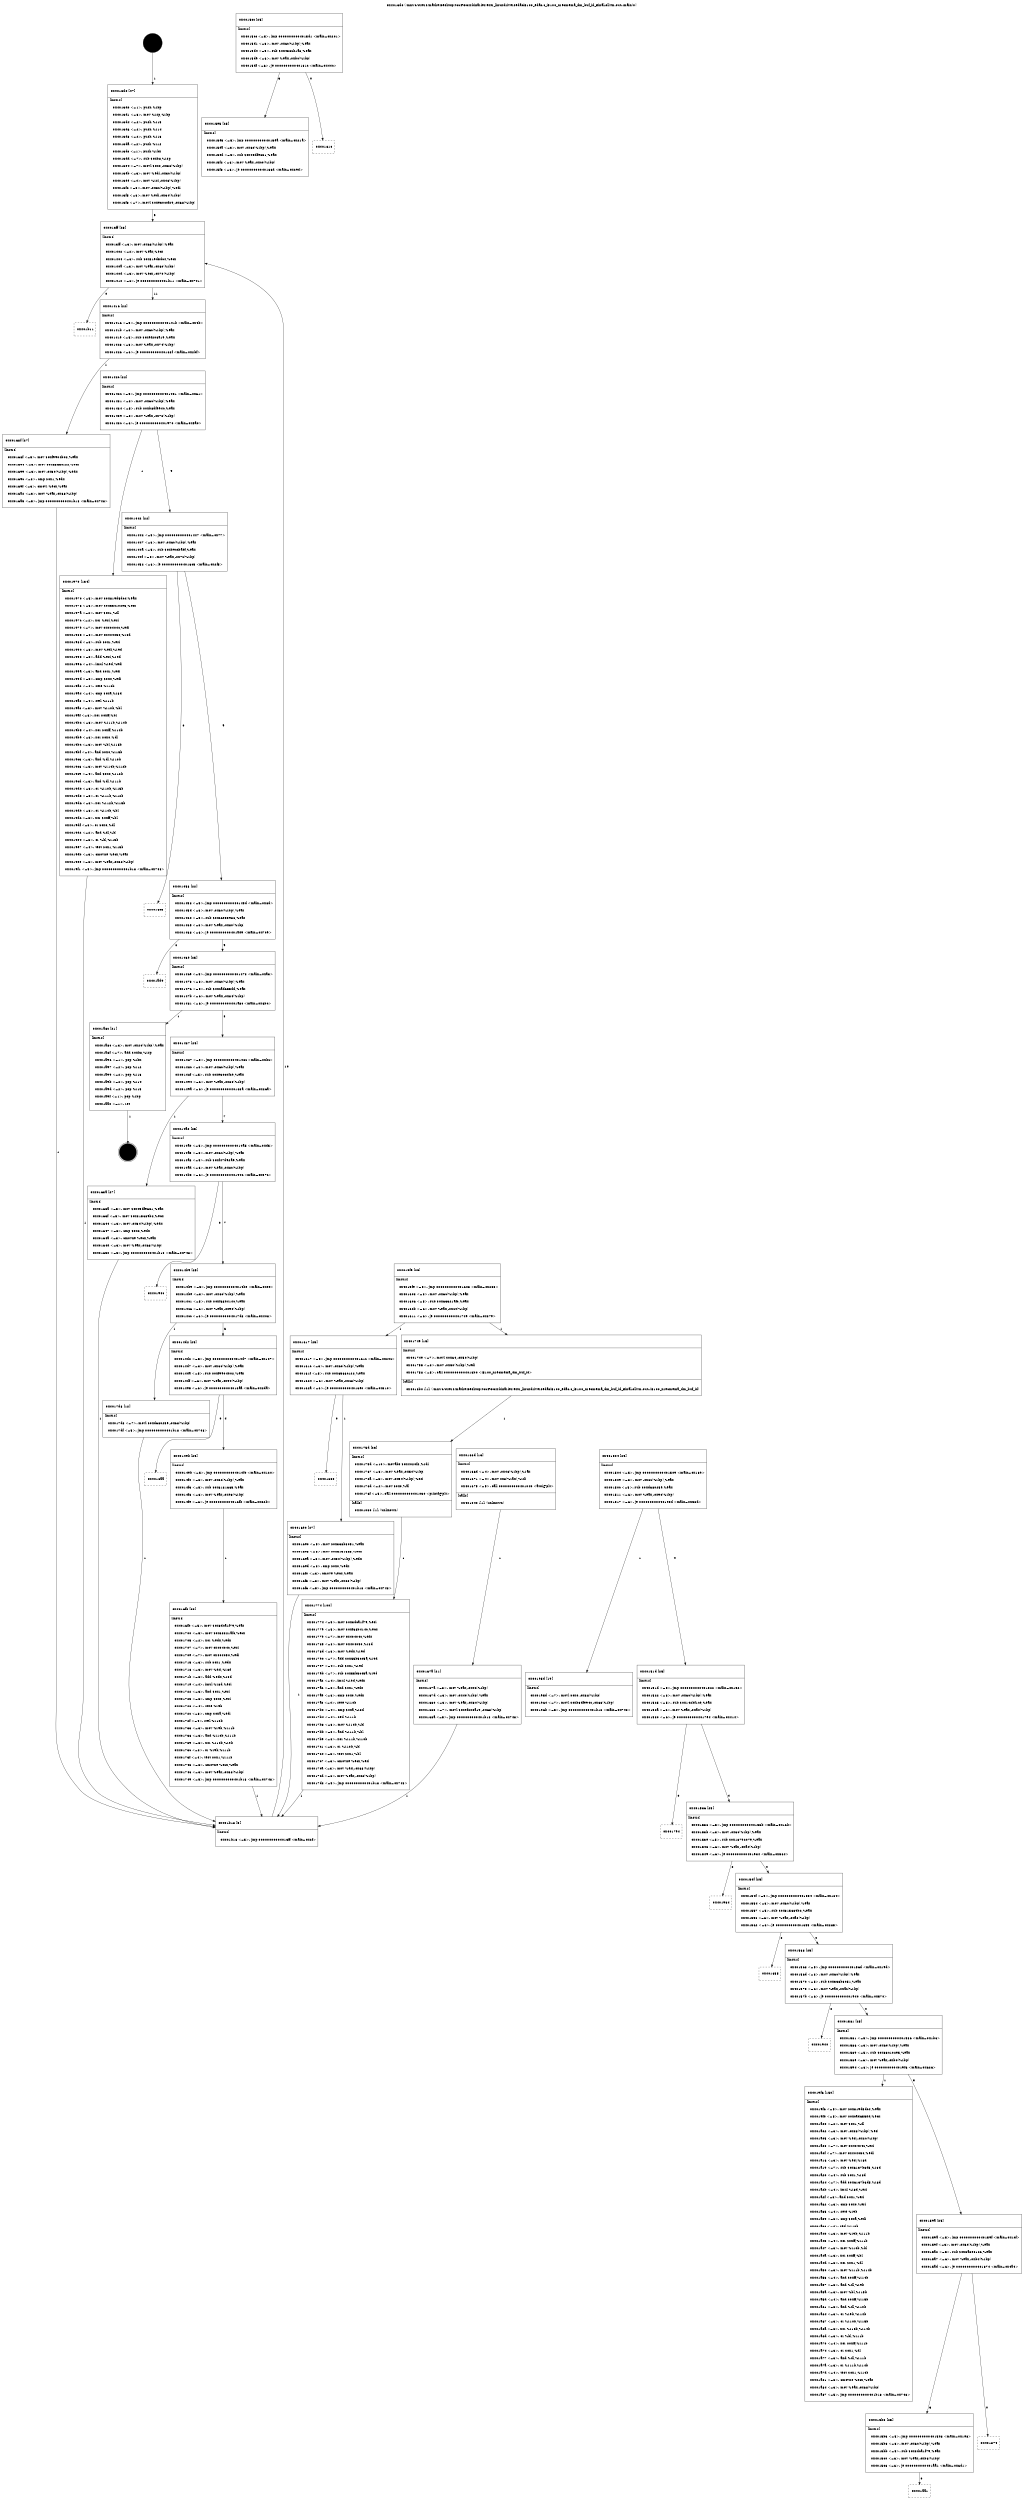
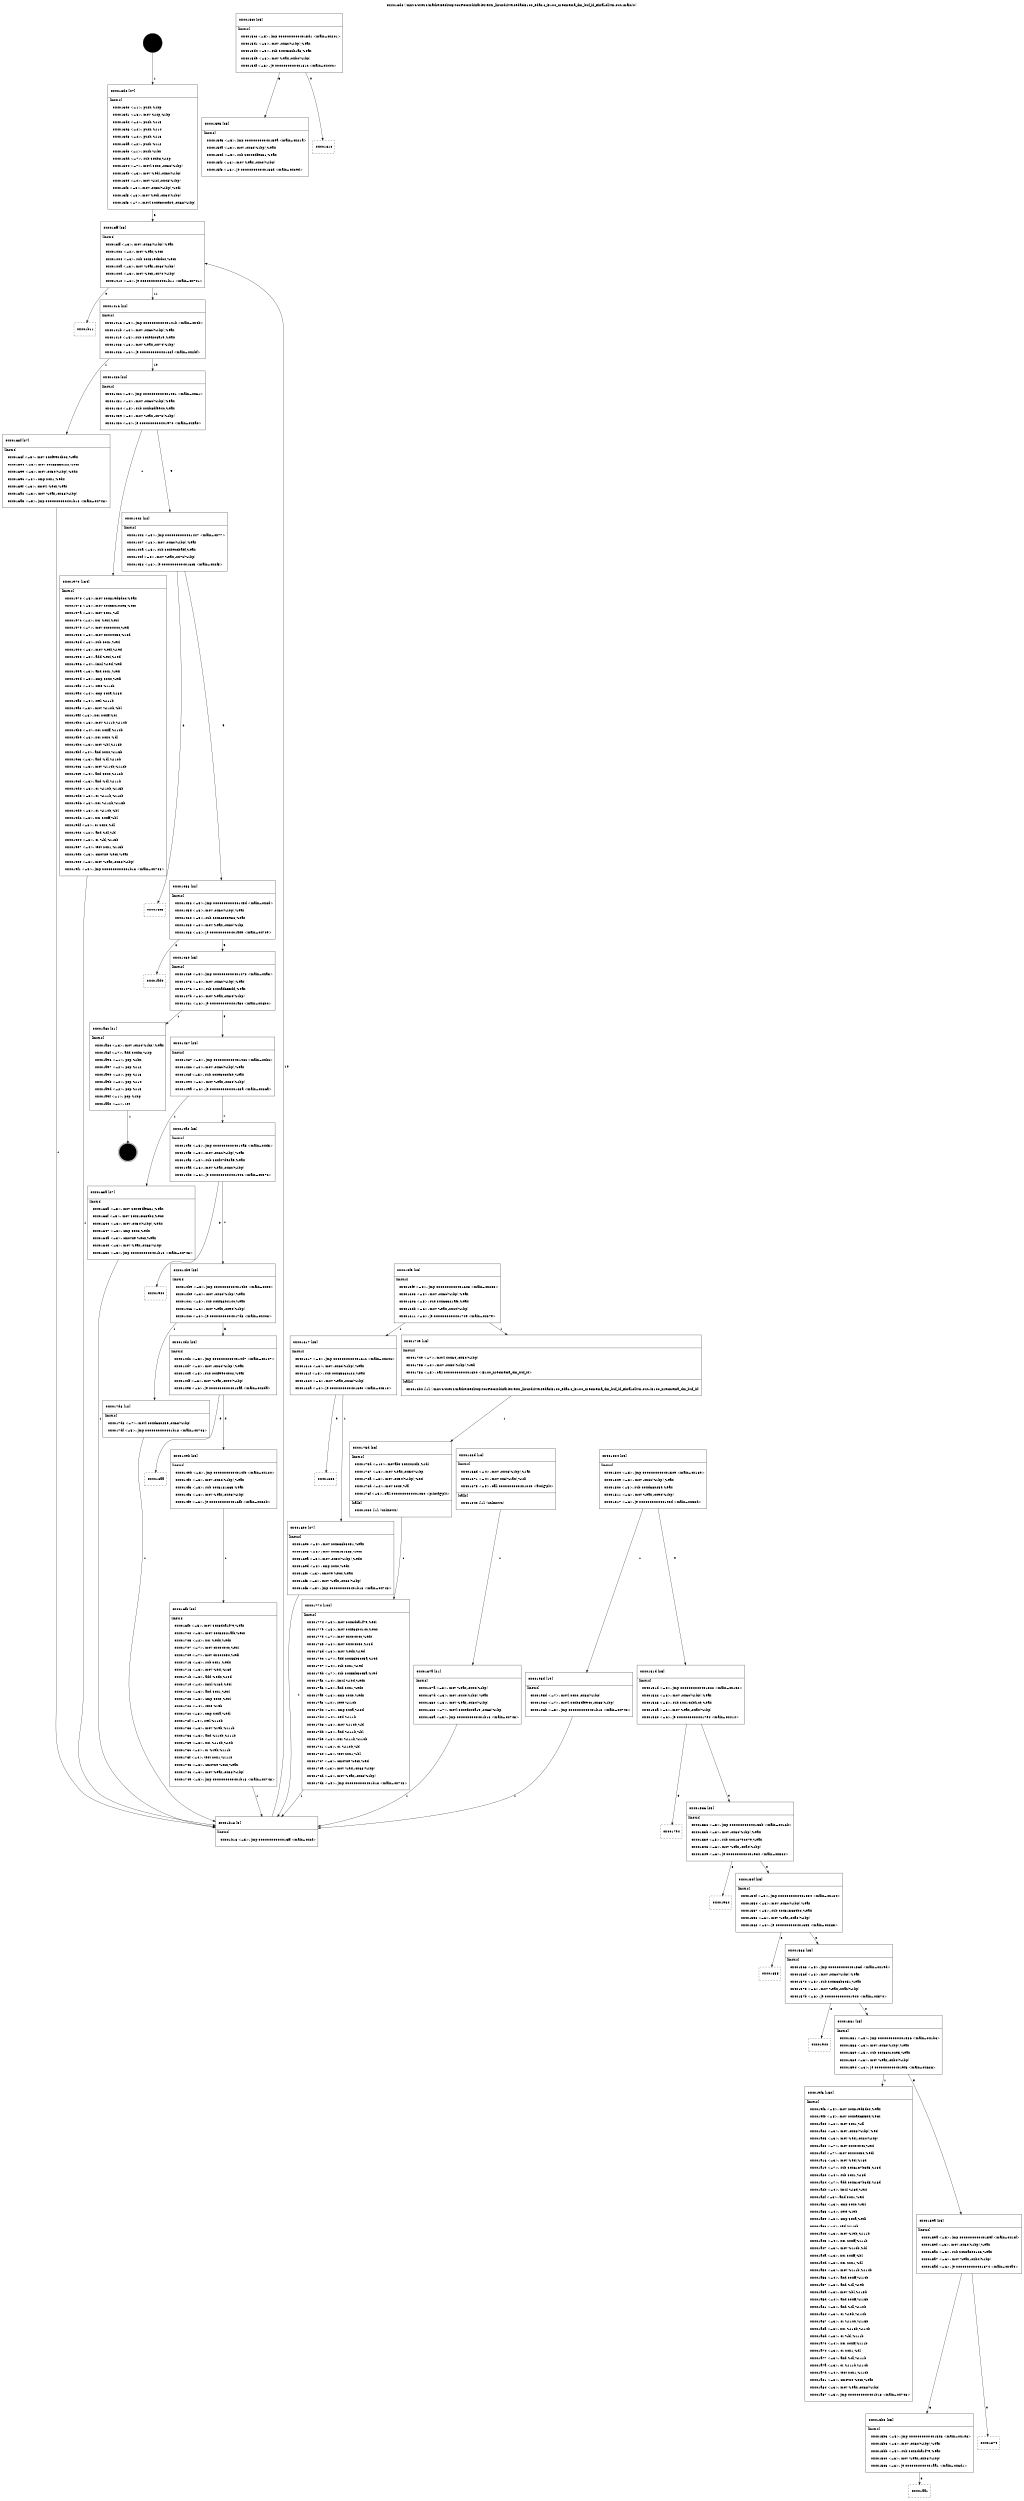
edge "0x401416 [22]" -> "0x40142c [22]": added, label "10"
edge "0x40195d [19]" -> "0x401b18 [5]": added, label "1"
